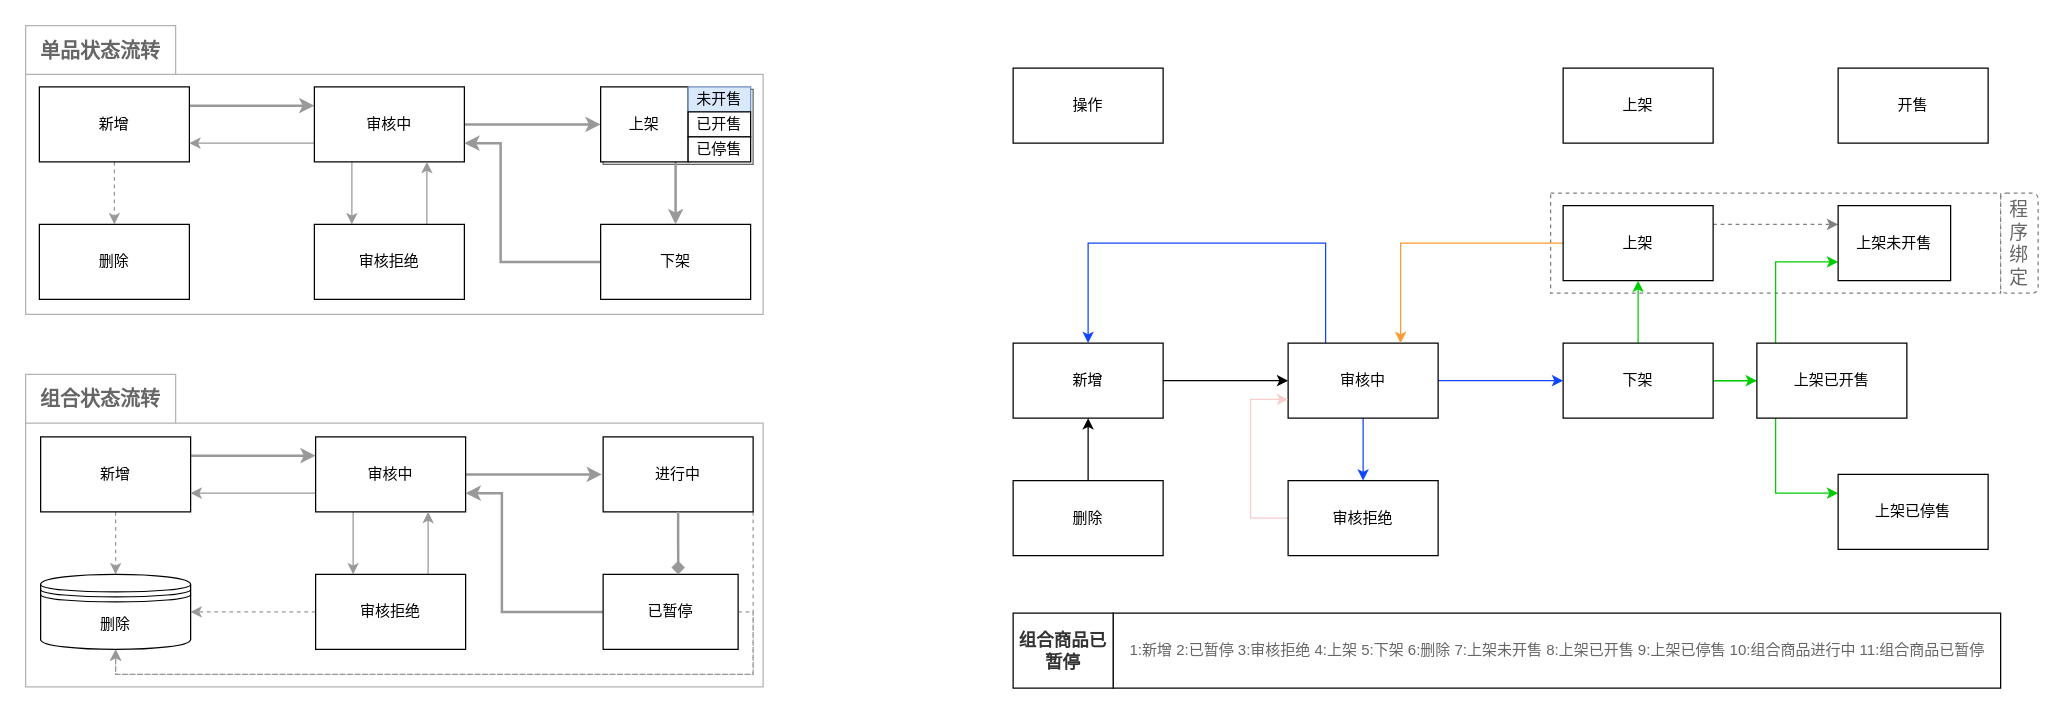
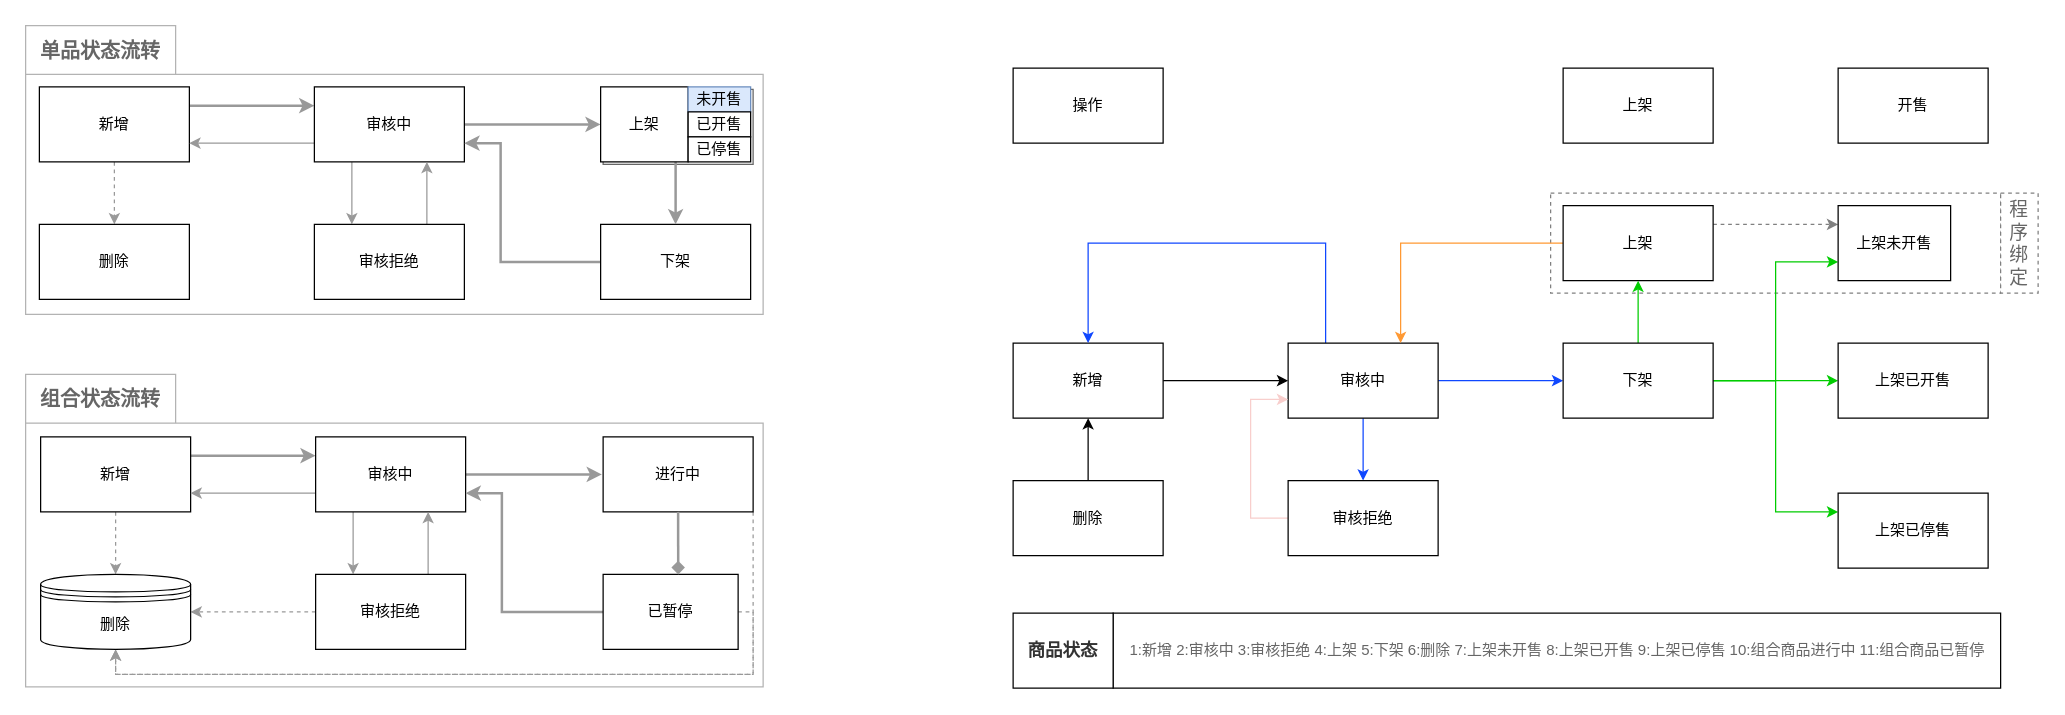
node "程 序 绑 定": shape rounded rectangle -> rectangle
node "上架已开售": moved (1832, 381) -> (1913, 381)
node "上架已停售": moved (1913, 512) -> (1913, 531)
node "组合商品已暂停": label "组合商品已暂停" -> "商品状态"
node "1:新增 2:已暂停 3:审核拒绝 4:上架 5:下架 6:删除 7:上架未开售 8:上架已开售 9:上架已停售 10:组合商品进行中 11:组合商品已暂停": label "1:新增 2:已暂停 3:审核拒绝 4:上架 5:下架 6:删除 7:上架未开售 8:上架已开售 9:上架已停售 10:组合商品进行中 11:组合商品已暂停" -> "1:新增 2:审核中 3:审核拒绝 4:上架 5:下架 6:删除 7:上架未开售 8:上架已开售 9:上架已停售 10:组合商品进行中 11:组合商品已暂停"
